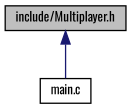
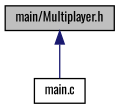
node "include/Multiplayer.h": label "include/Multiplayer.h" -> "main/Multiplayer.h"
